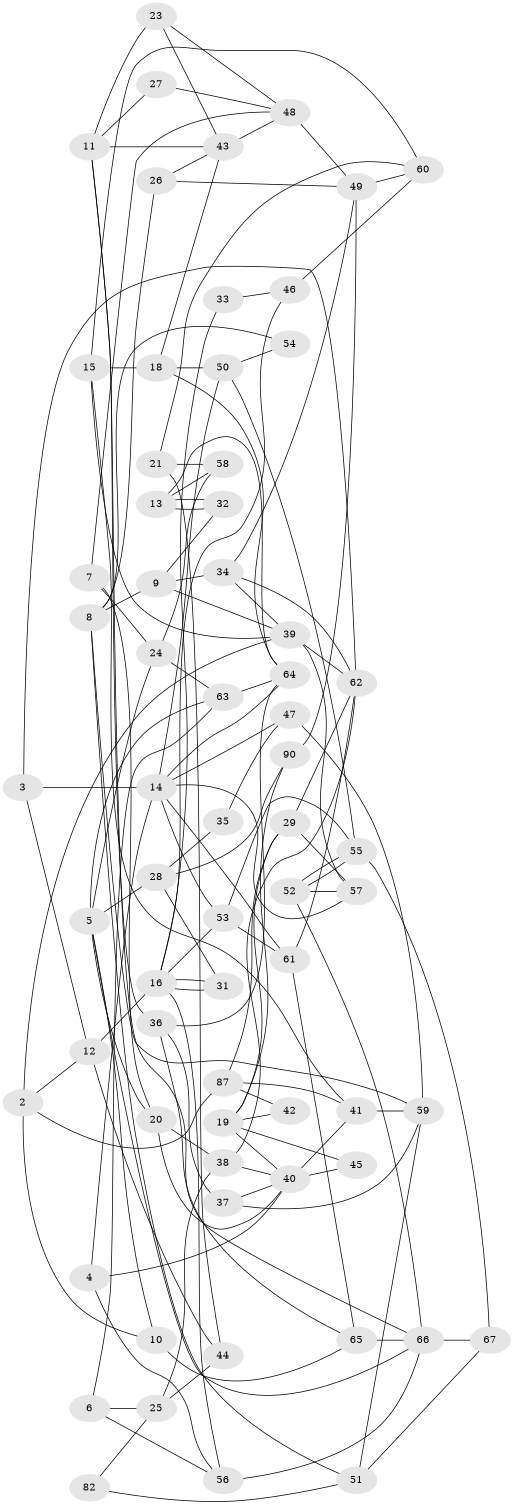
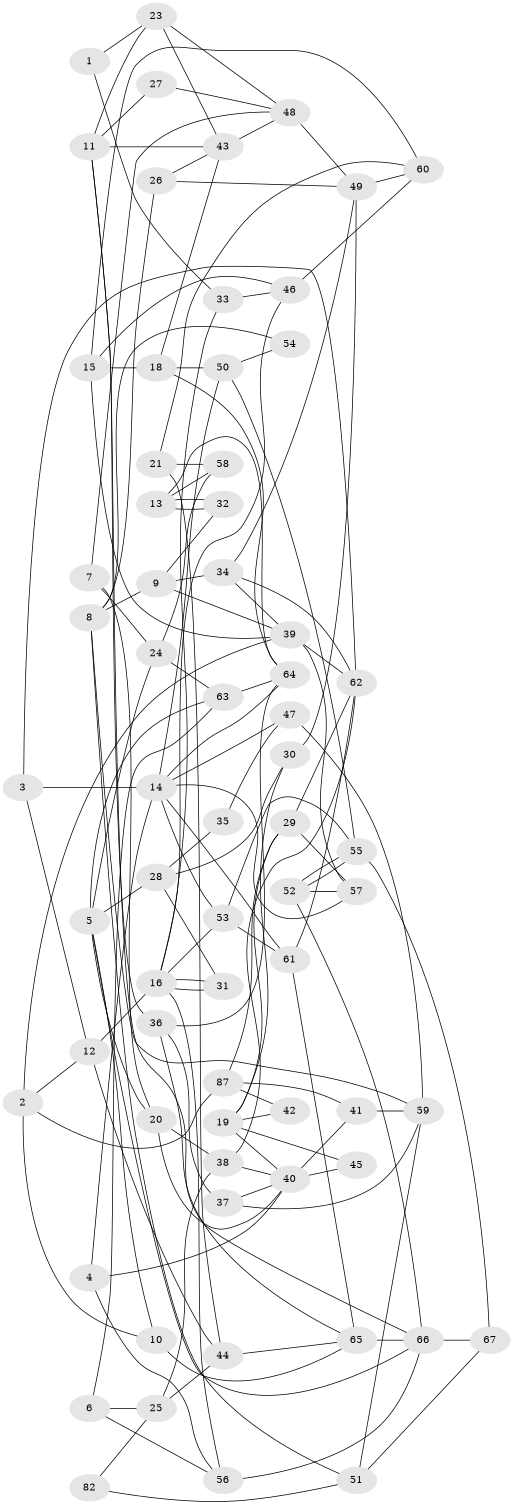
node "1": added
node "90": label "90" -> "30"
edge "15" -- "41": now "15" -- "46"
edge "65" -- "44": added
